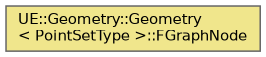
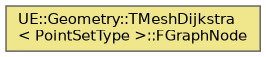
node "UE::Geometry::Geometry < PointSetType >::FGraphNode": label "UE::Geometry::Geometry < PointSetType >::FGraphNode" -> "UE::Geometry::TMeshDijkstra < PointSetType >::FGraphNode"
